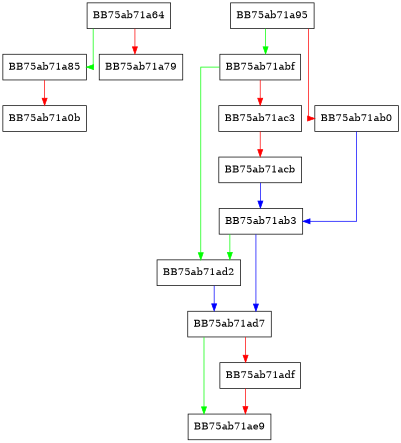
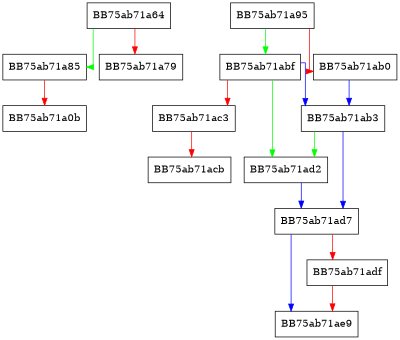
edge "BB75ab71acb" -> "BB75ab71ab3": now "BB75ab71abf" -> "BB75ab71ab3"
edge "BB75ab71ad7" -> "BB75ab71ae9": color green -> blue
